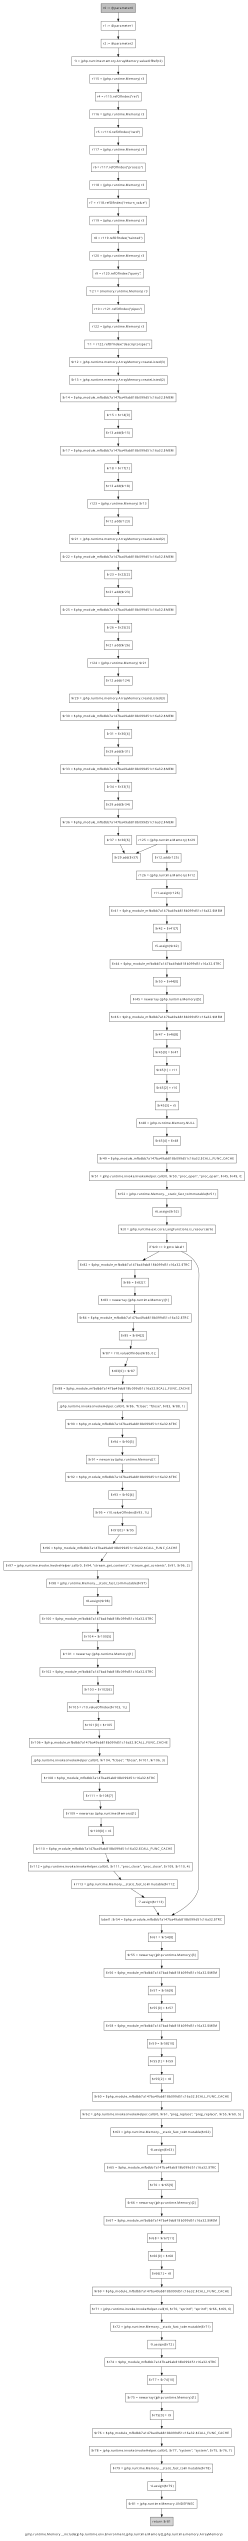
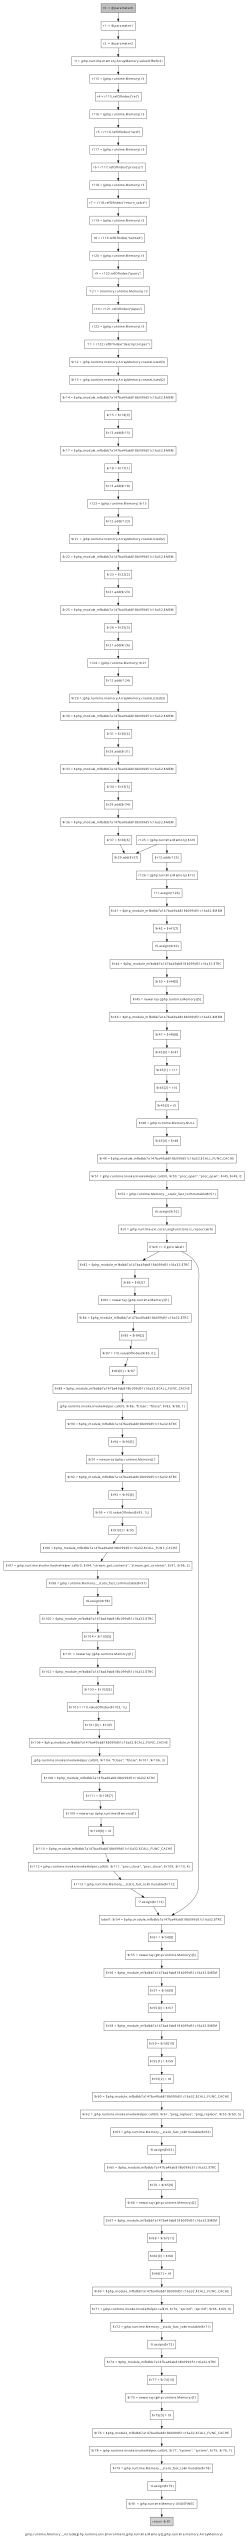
edge "$r66 = newarray (jphp.runtime.Memory)[2]" -> "$r67 = $php_module_mfbdbb7a147ba49ab818b099d51c16a32.$MEM": removed
